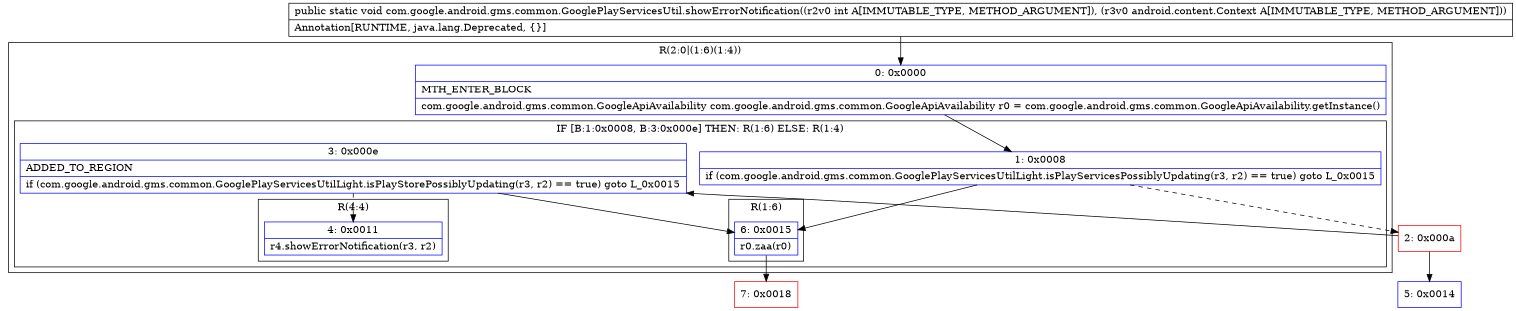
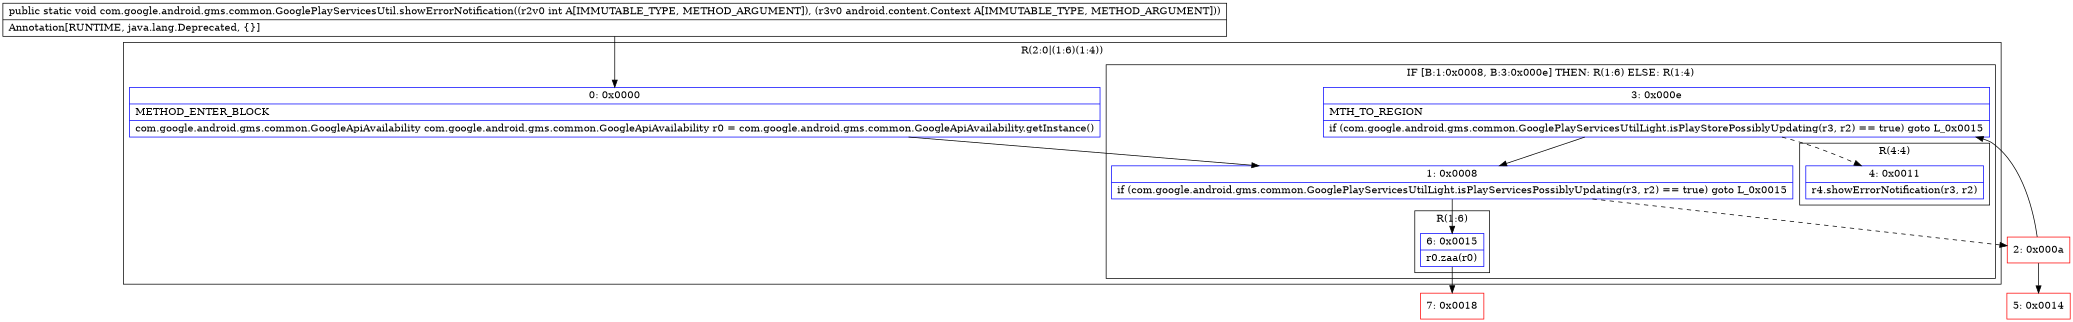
node "0: 0x0000": text "MTH_ENTER_BLOCK" -> "METHOD_ENTER_BLOCK"
node "3: 0x000e": text "ADDED_TO_REGION" -> "MTH_TO_REGION"
edge "3: 0x000e" -> "6: 0x0015": now "3: 0x000e" -> "1: 0x0008"
node "5: 0x0014": color blue -> red
